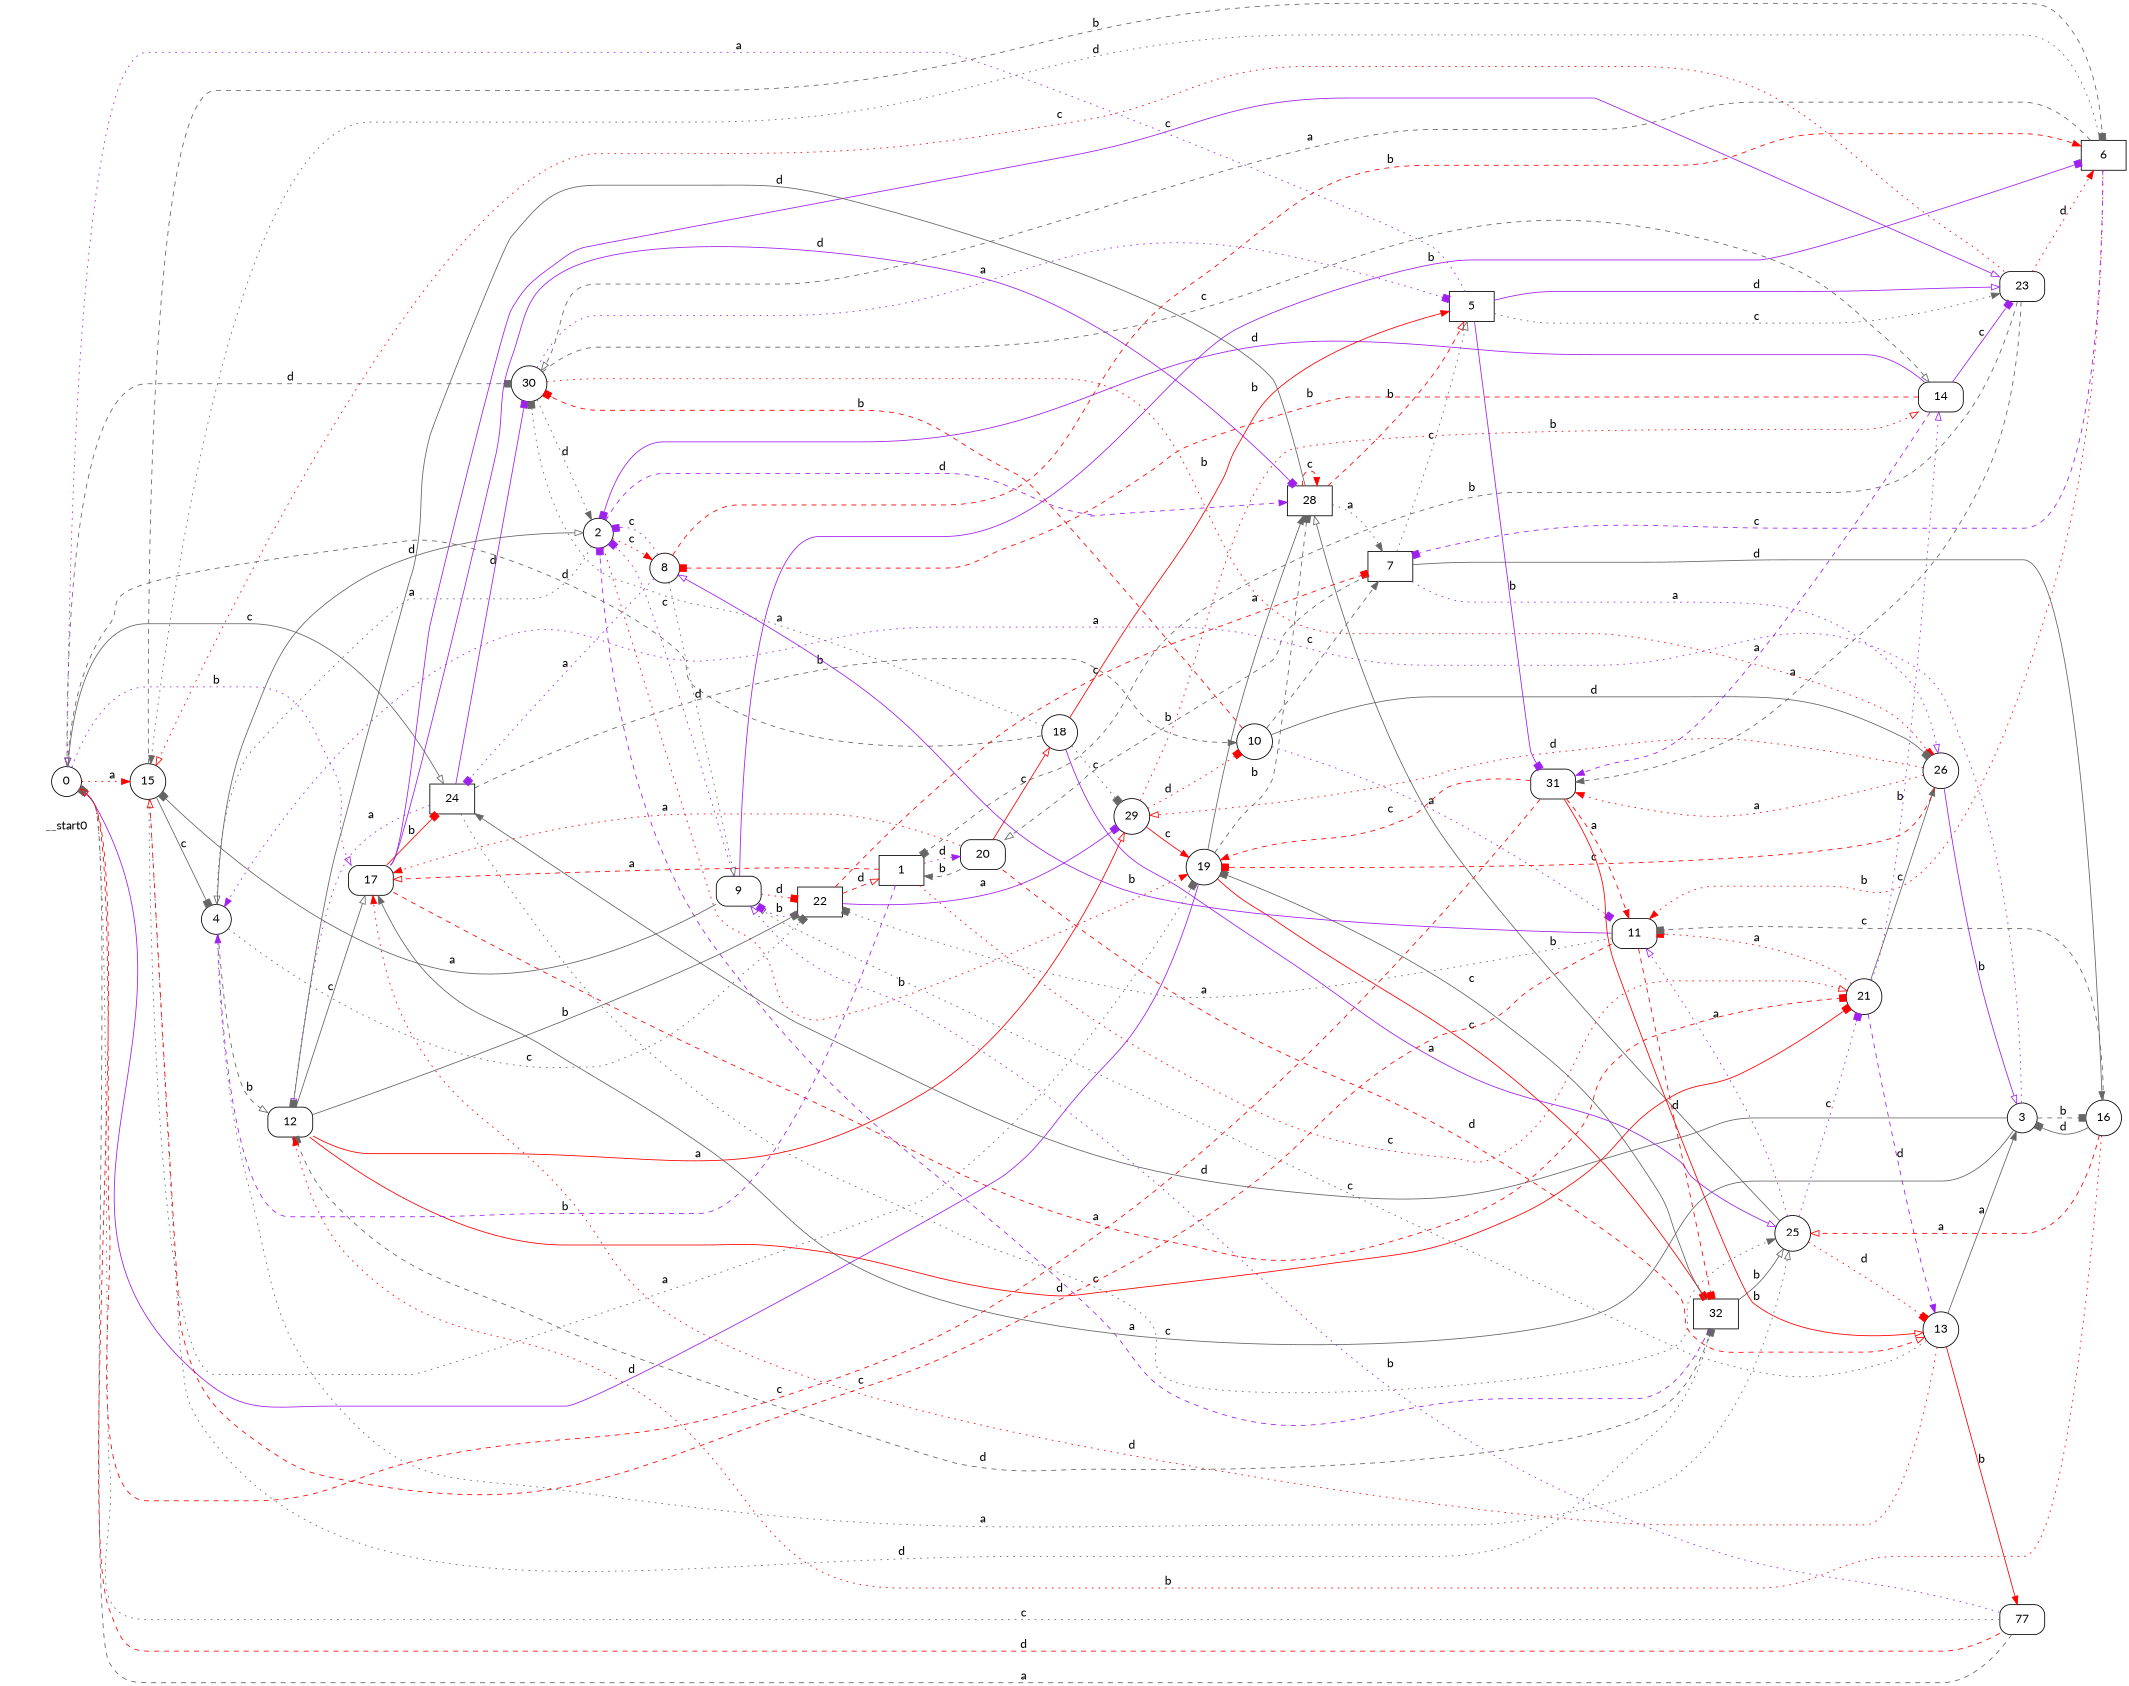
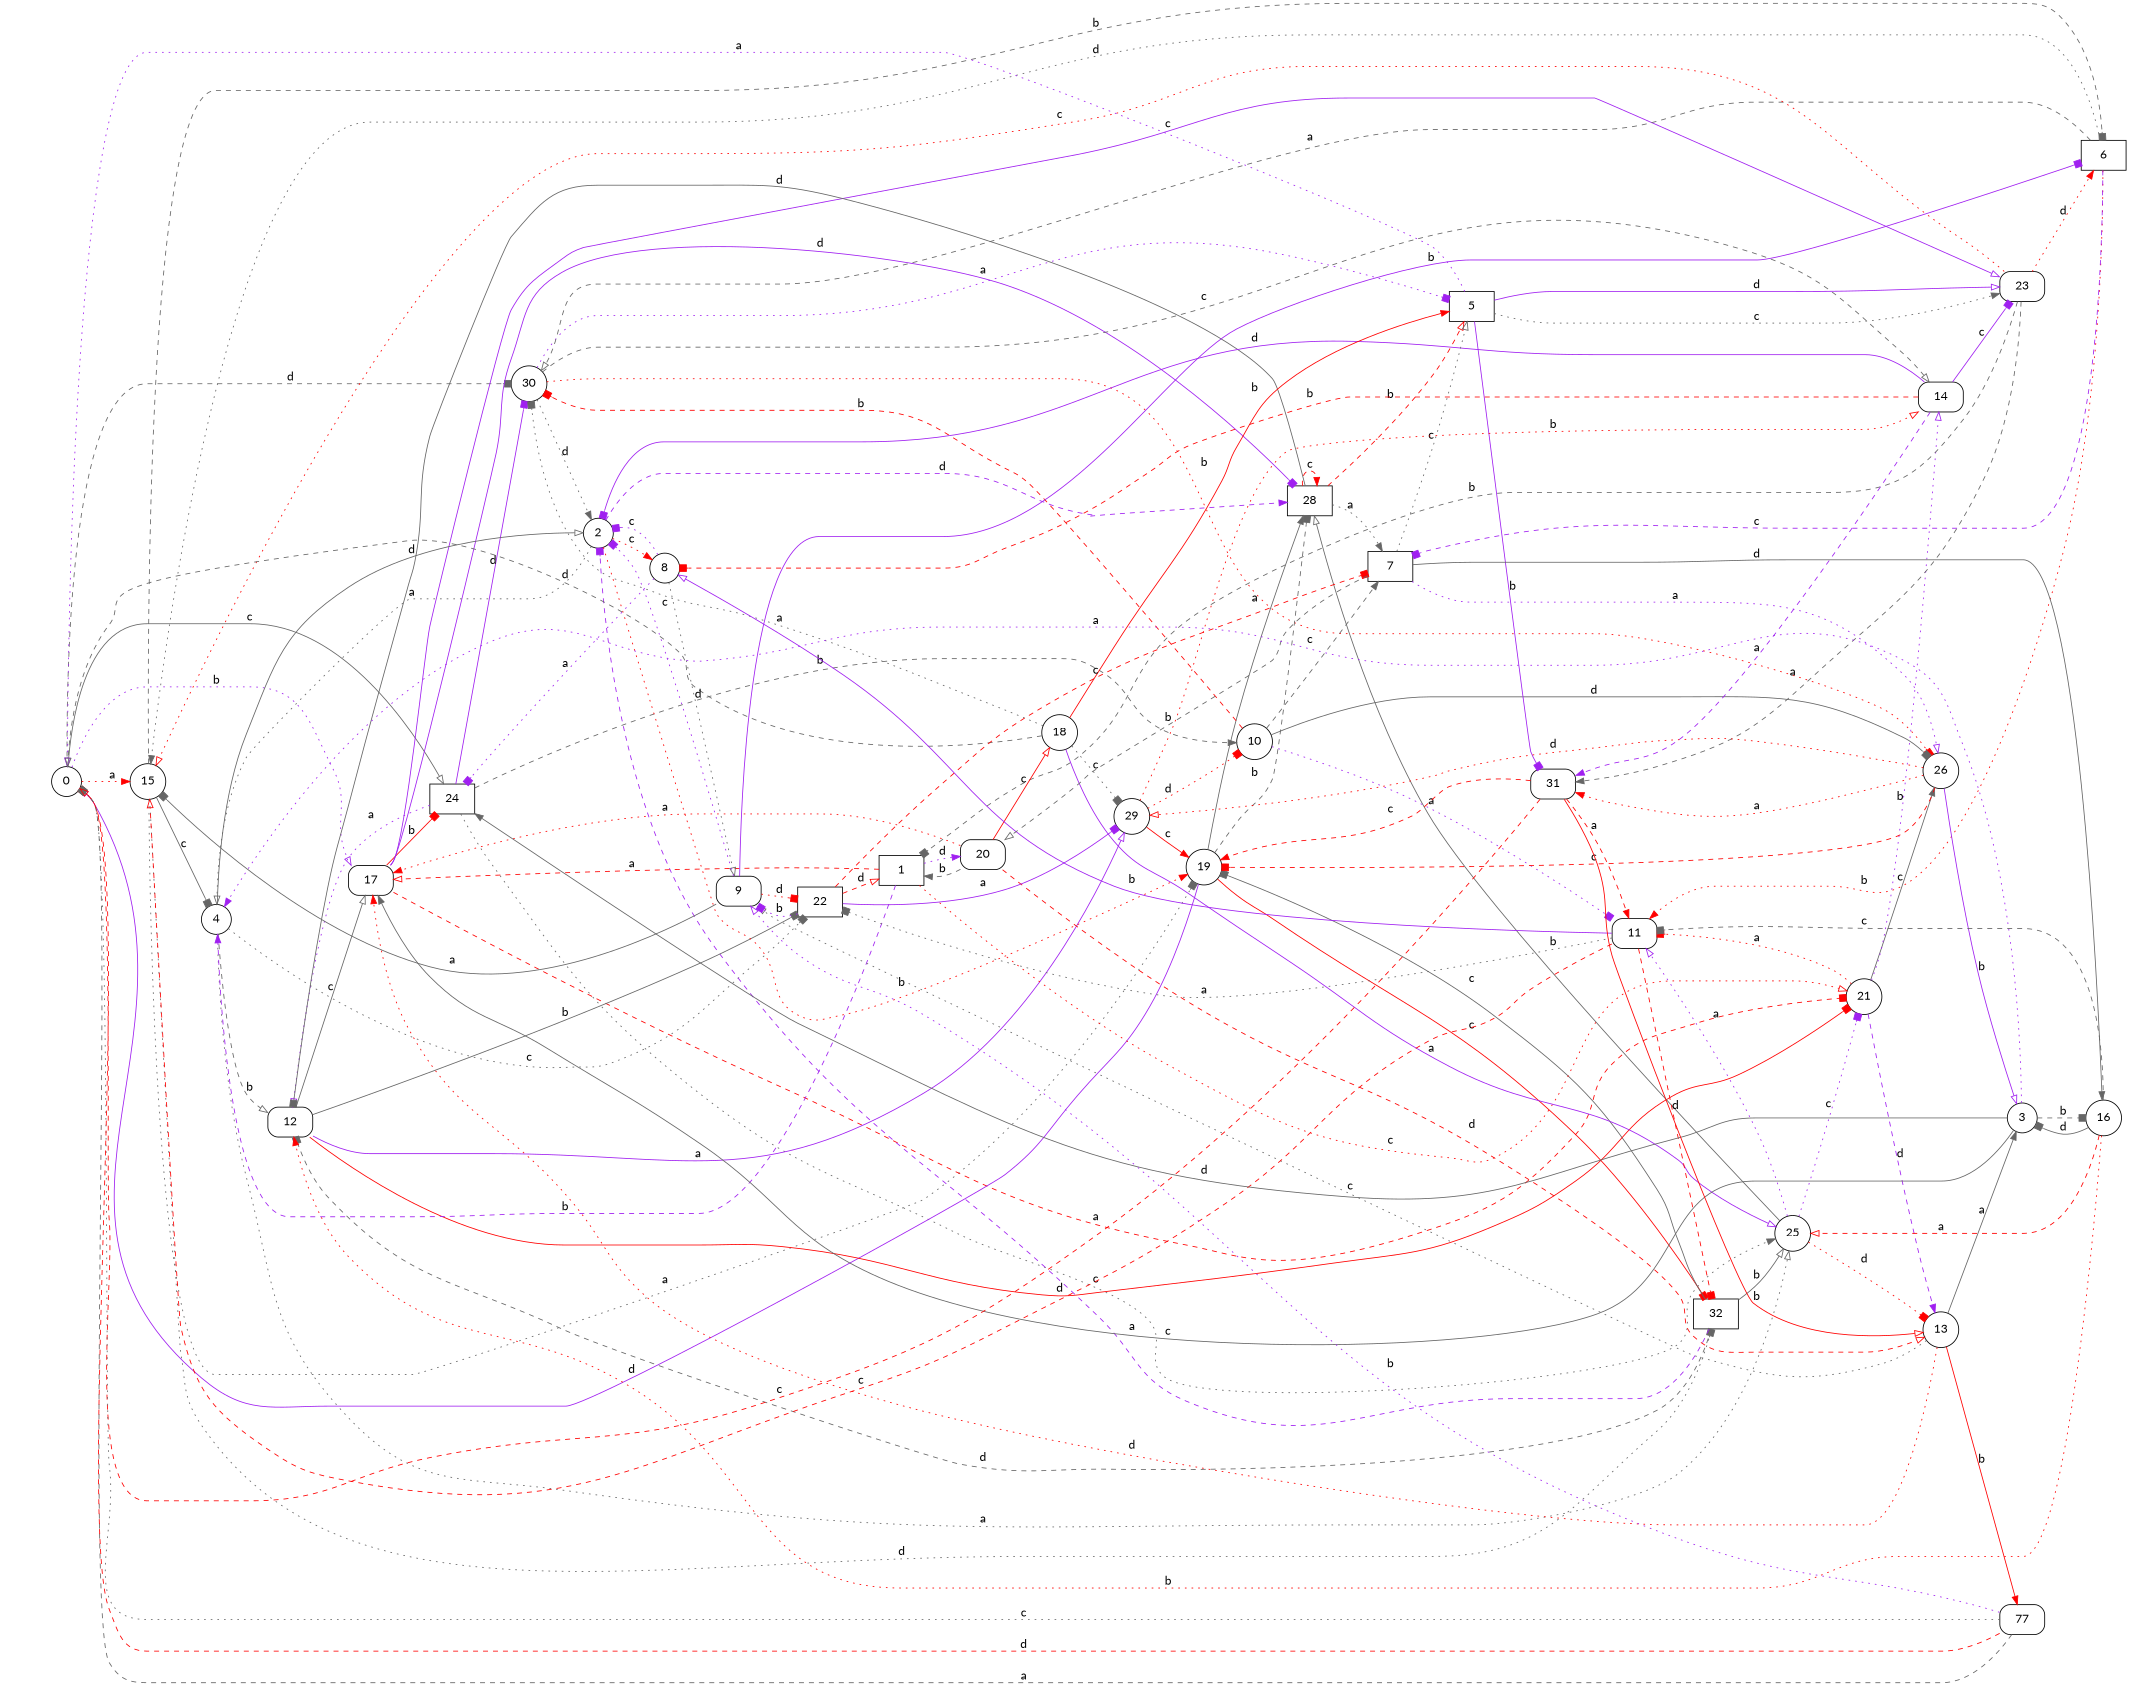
edge "8" -> "6": removed, label "b"
node "__start0": removed
edge "12" -> "29": color red -> purple
